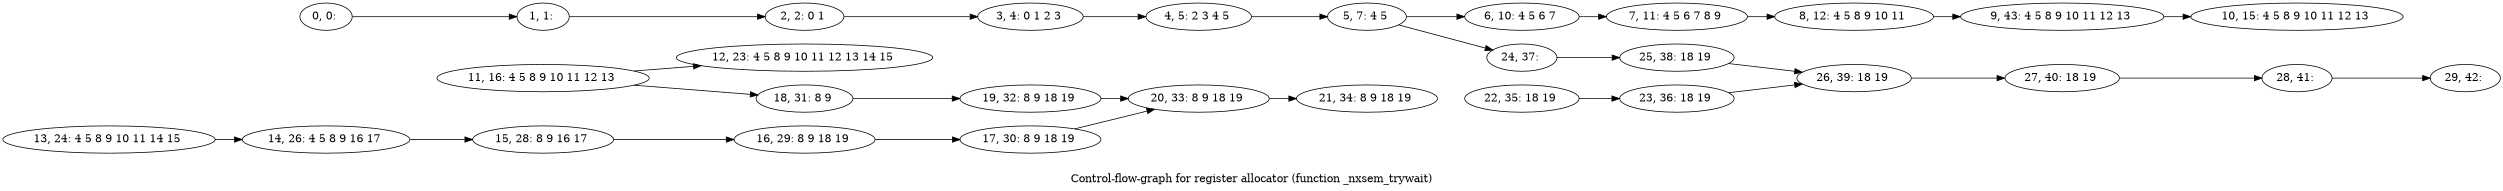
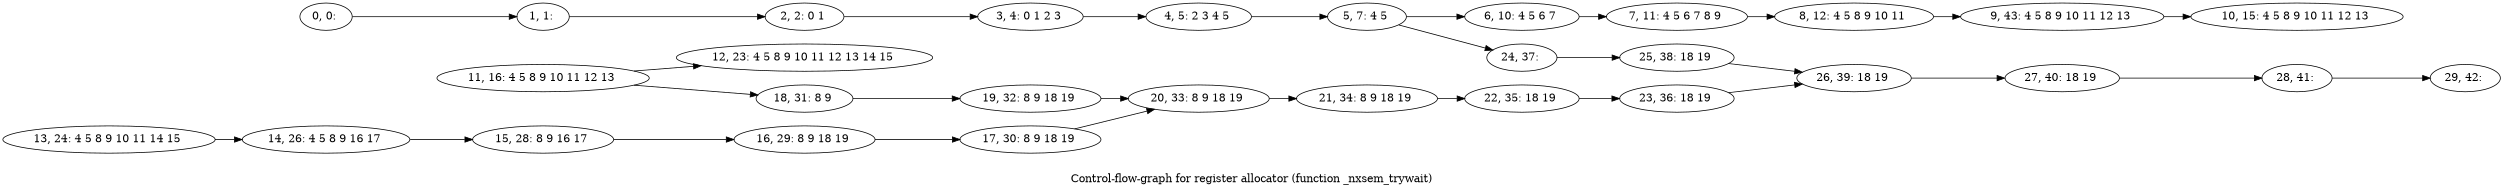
edge "21, 34: 8 9 18 19" -> "22, 35: 18 19": added
